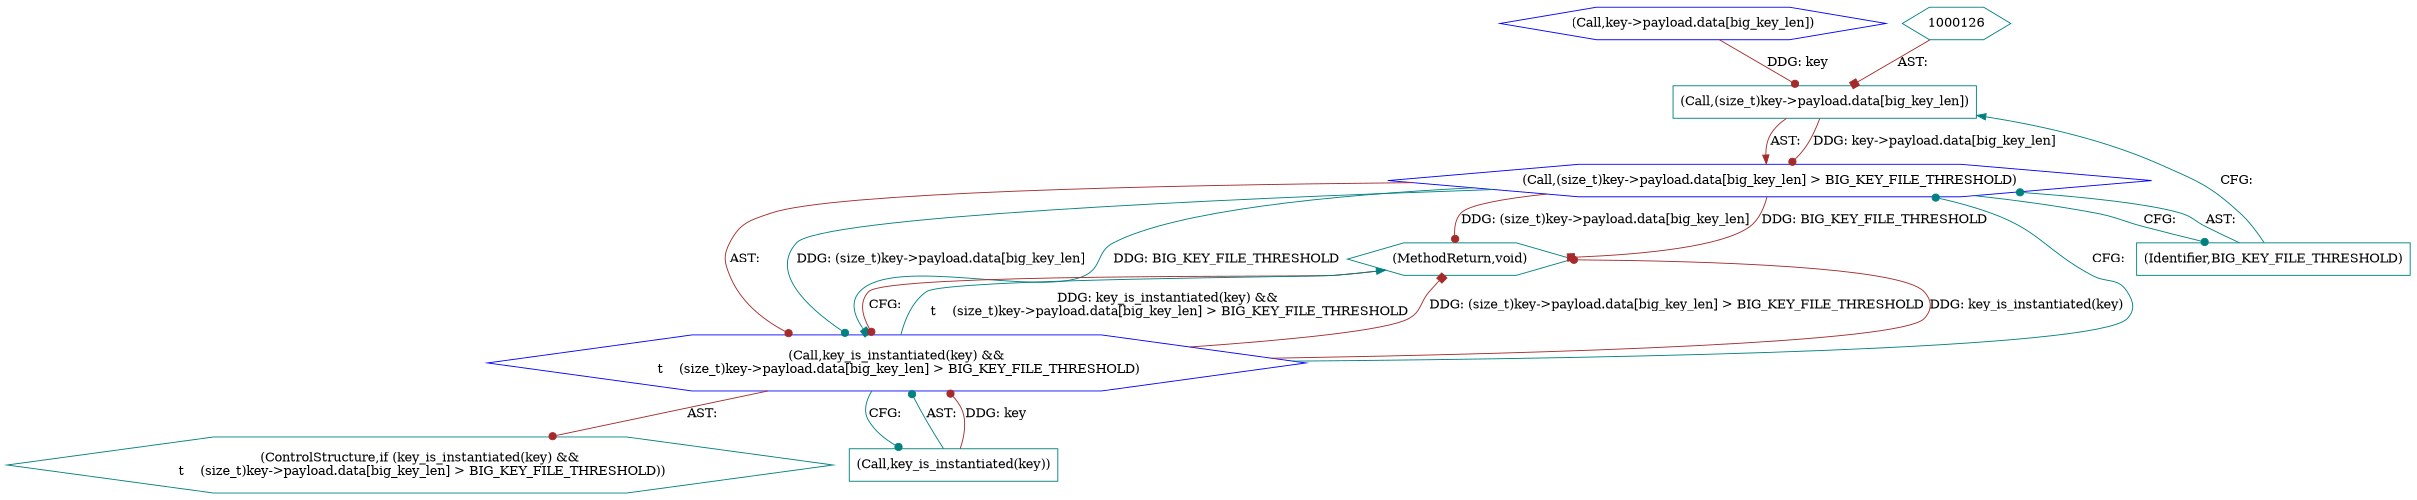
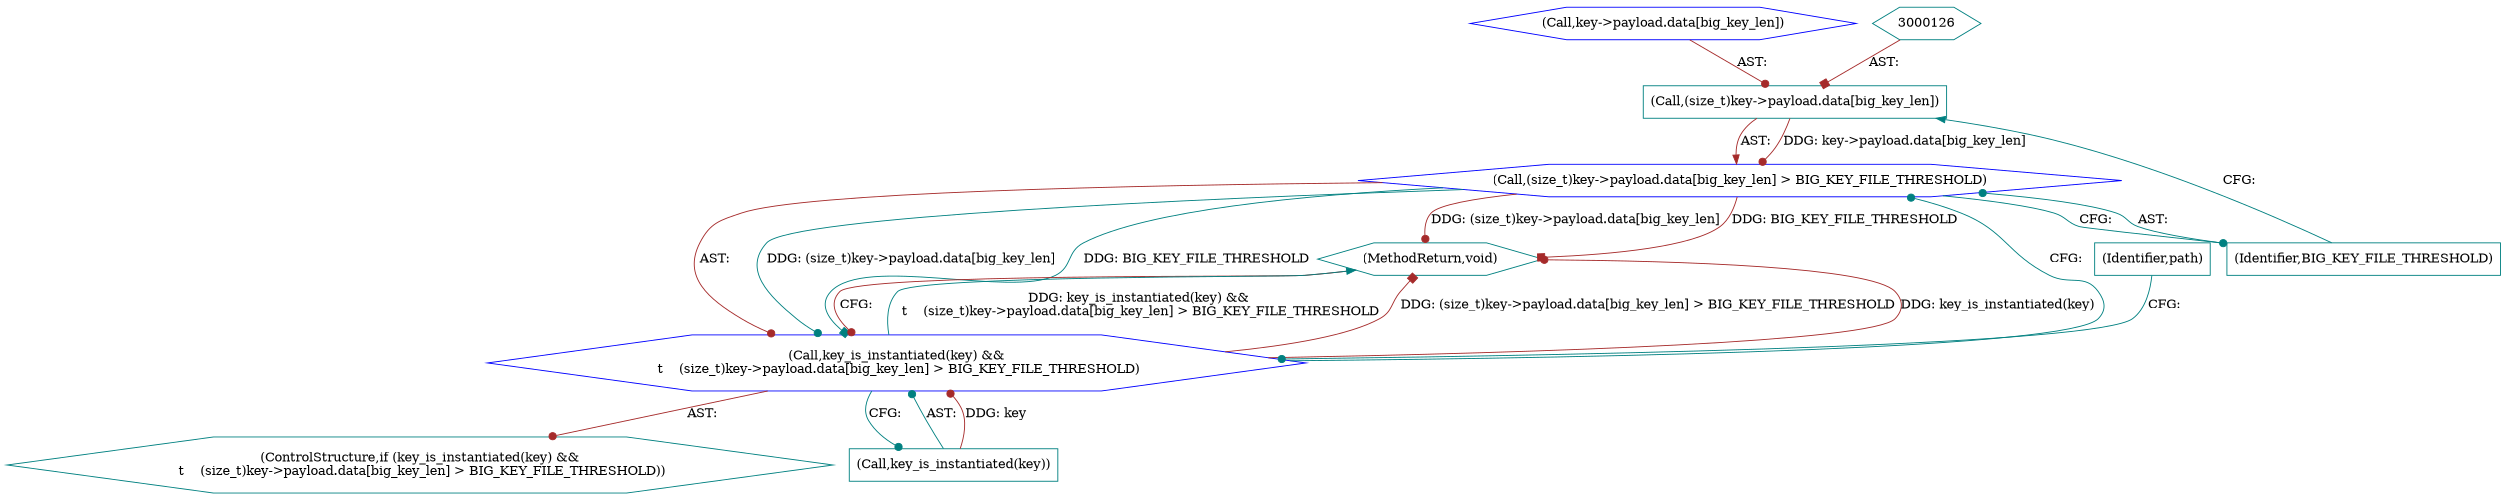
node "1000126": label "1000126" -> "3000126"
edge "(Call,key->payload.data[big_key_len])" -> "(Call,(size_t)key->payload.data[big_key_len])": label "DDG: key" -> "AST: "
node "(Identifier,path)": added
